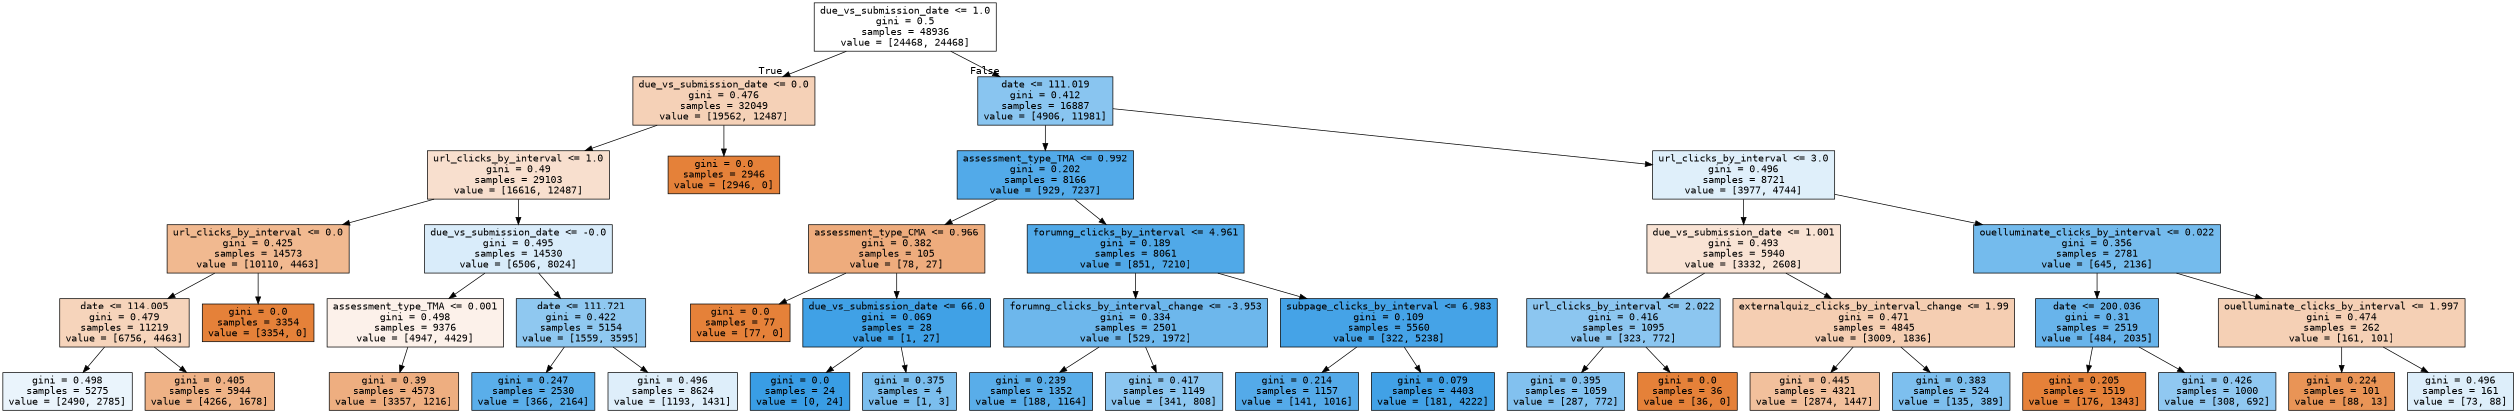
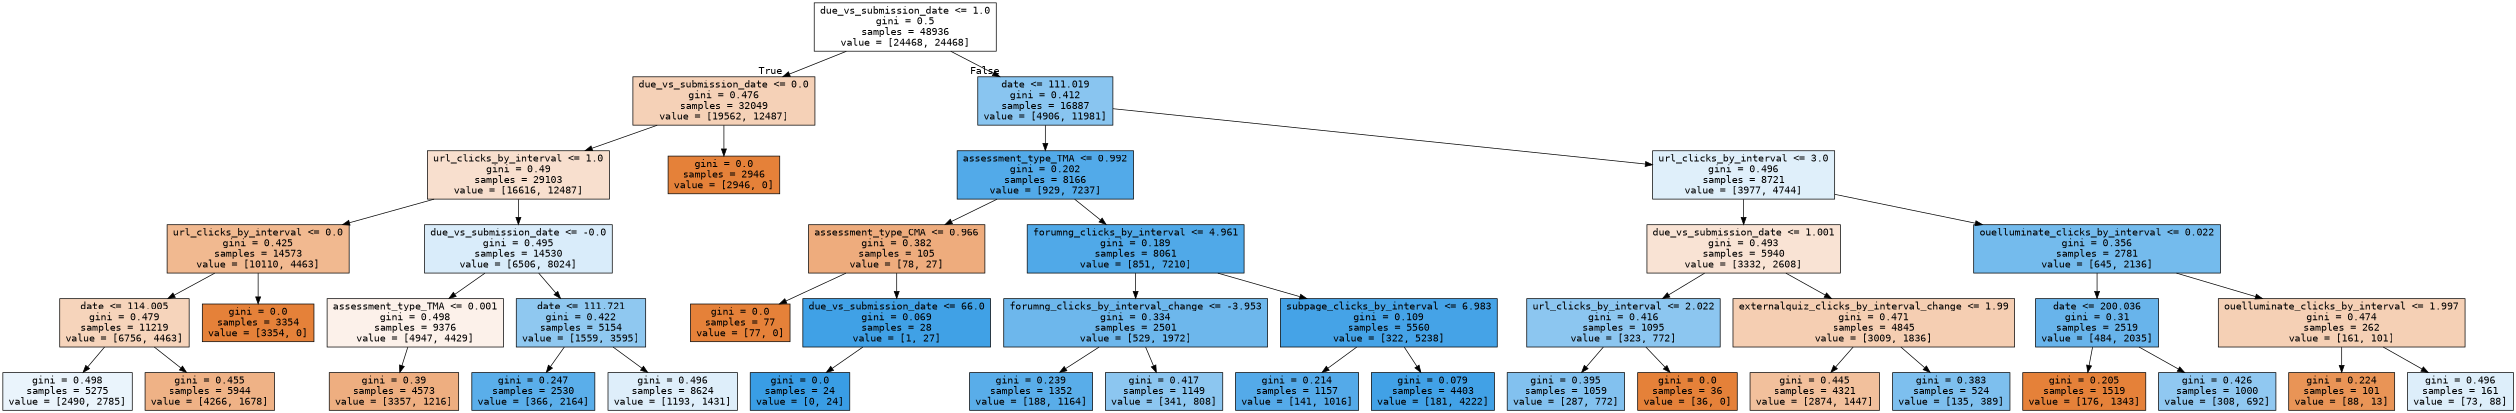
node "gini = 0.405 samples = 5944 value = [4266, 1678]": label "gini = 0.405 samples = 5944 value = [4266, 1678]" -> "gini = 0.455 samples = 5944 value = [4266, 1678]"
node "gini = 0.375 samples = 4 value = [1, 3]": removed
